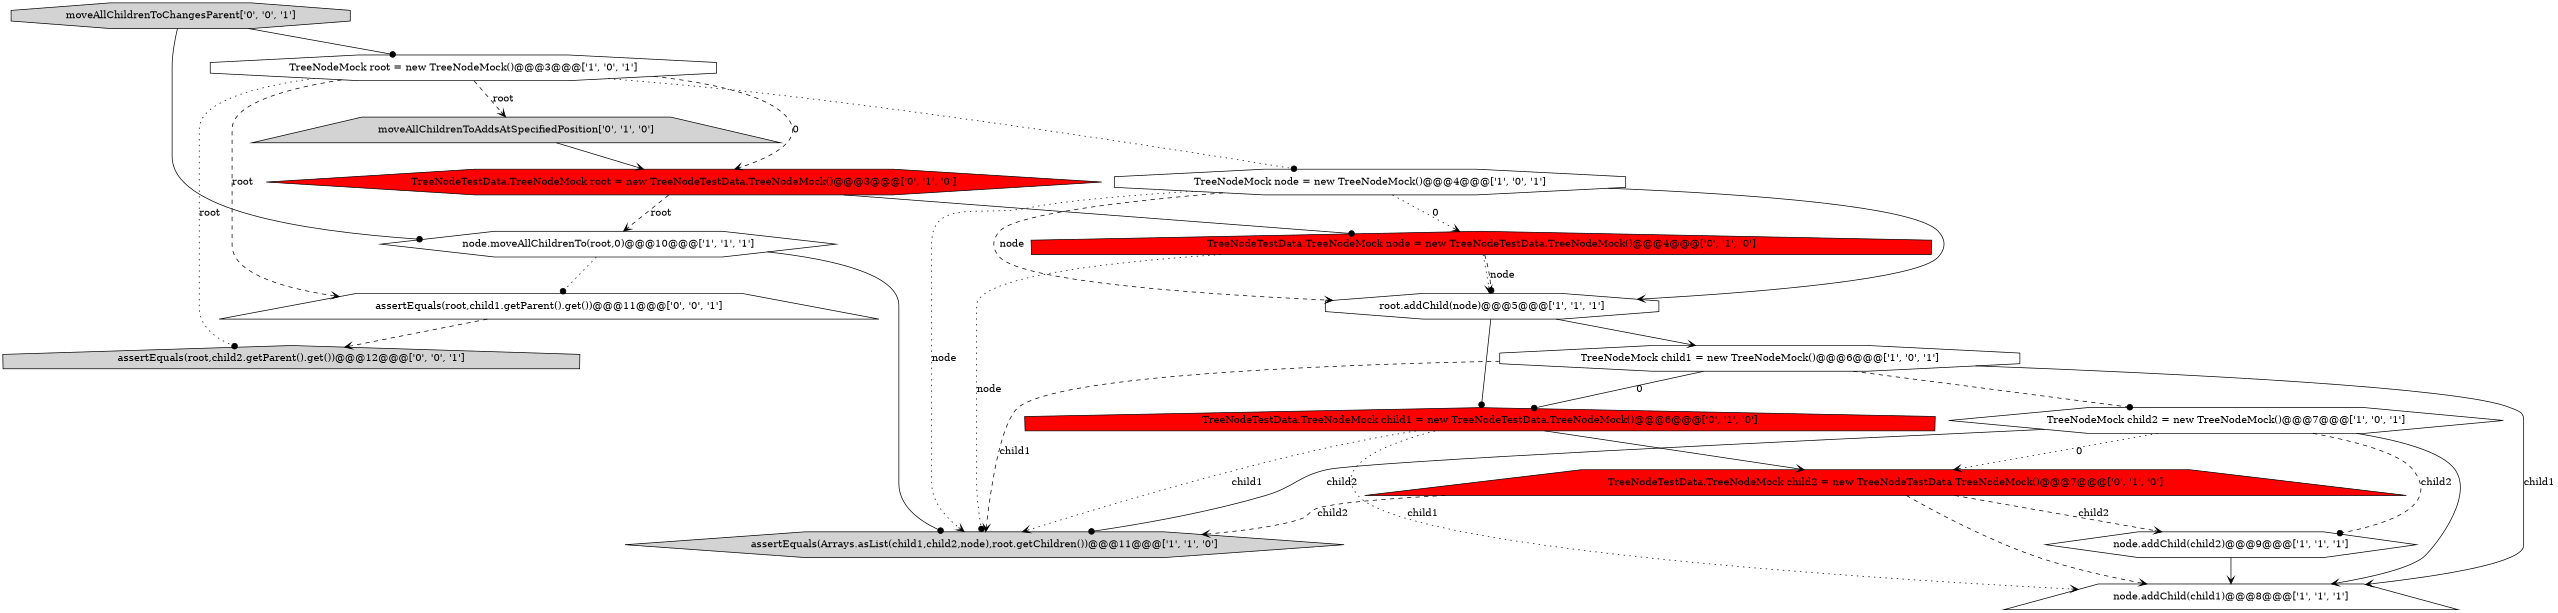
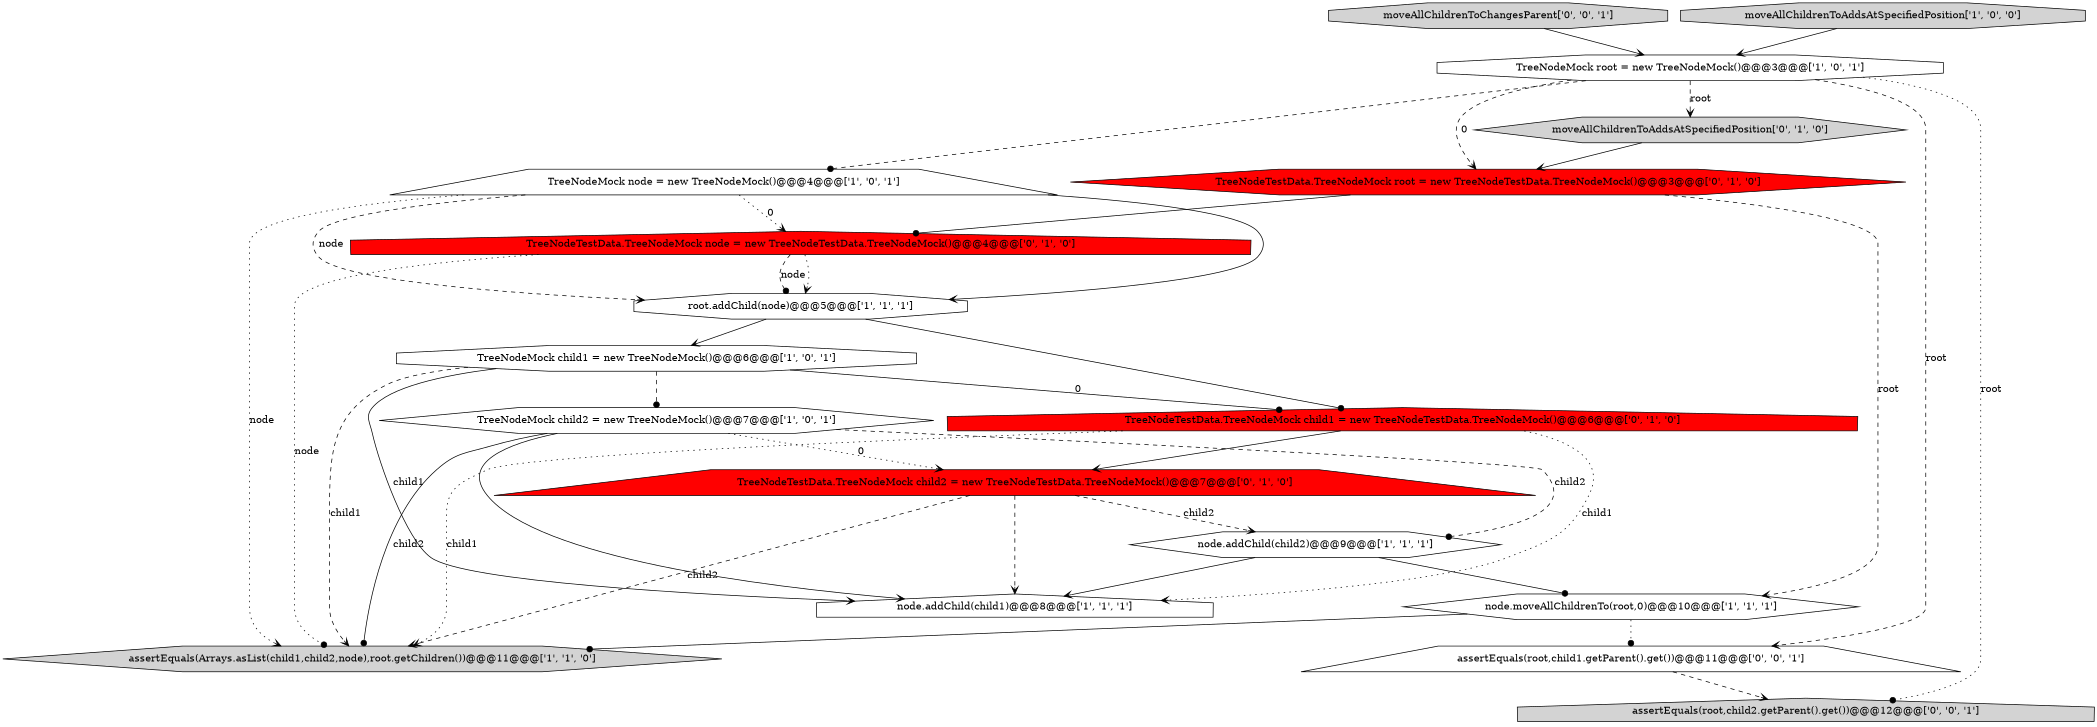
node "moveAllChildrenToAddsAtSpecifiedPosition['1', '0', '0']": added
edge "moveAllChildrenToChangesParent['0', '0', '1']" -> "TreeNodeMock root = new TreeNodeMock()@@@3@@@['1', '0', '1']": arrowhead dot -> vee
edge "TreeNodeMock root = new TreeNodeMock()@@@3@@@['1', '0', '1']" -> "TreeNodeMock node = new TreeNodeMock()@@@4@@@['1', '0', '1']": style dotted -> dashed
node "moveAllChildrenToAddsAtSpecifiedPosition['0', '1', '0']": shape trapezium -> hexagon
node "TreeNodeMock node = new TreeNodeMock()@@@4@@@['1', '0', '1']": shape octagon -> trapezium
edge "moveAllChildrenToChangesParent['0', '0', '1']" -> "node.moveAllChildrenTo(root,0)@@@10@@@['1', '1', '1']": now "node.addChild(child2)@@@9@@@['1', '1', '1']" -> "node.moveAllChildrenTo(root,0)@@@10@@@['1', '1', '1']"
node "node.addChild(child1)@@@8@@@['1', '1', '1']": shape trapezium -> house
